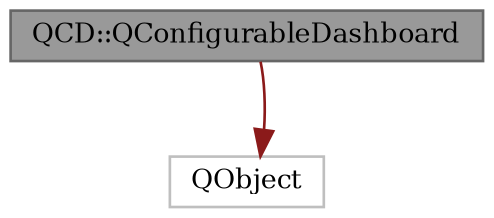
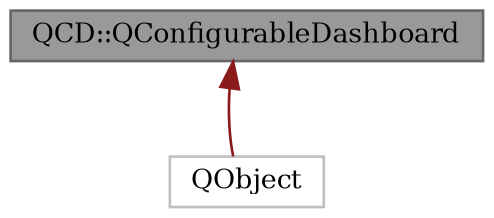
edge "QCD::QConfigurableDashboard" -> "QObject": reversed
